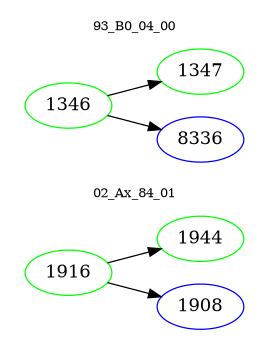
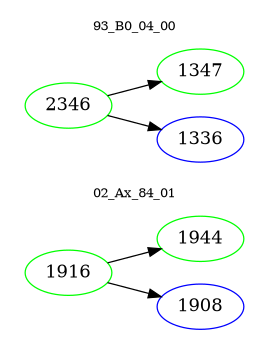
node "1346": label "1346" -> "2346"
node "8336": label "8336" -> "1336"
